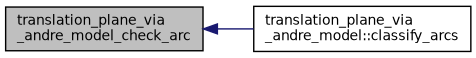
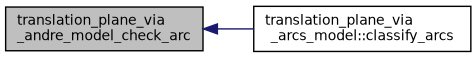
node "translation_plane_via _andre_model::classify_arcs": label "translation_plane_via _andre_model::classify_arcs" -> "translation_plane_via _arcs_model::classify_arcs"
